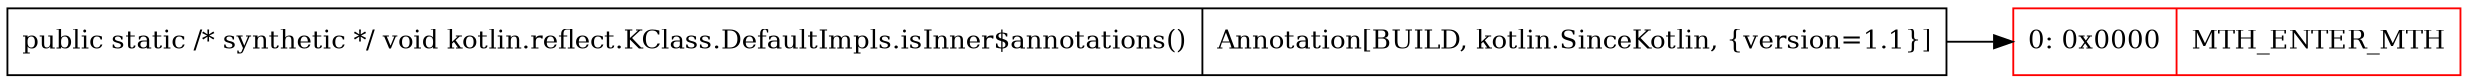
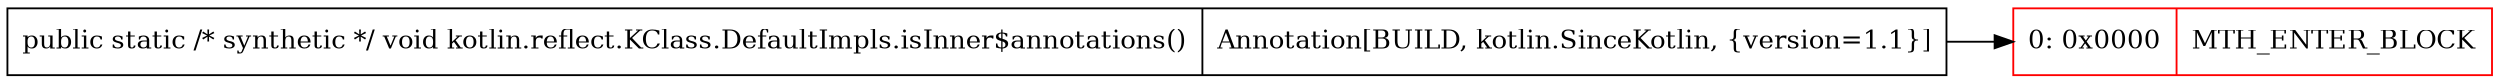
node "0: 0x0000": text "MTH_ENTER_MTH" -> "MTH_ENTER_BLOCK"
